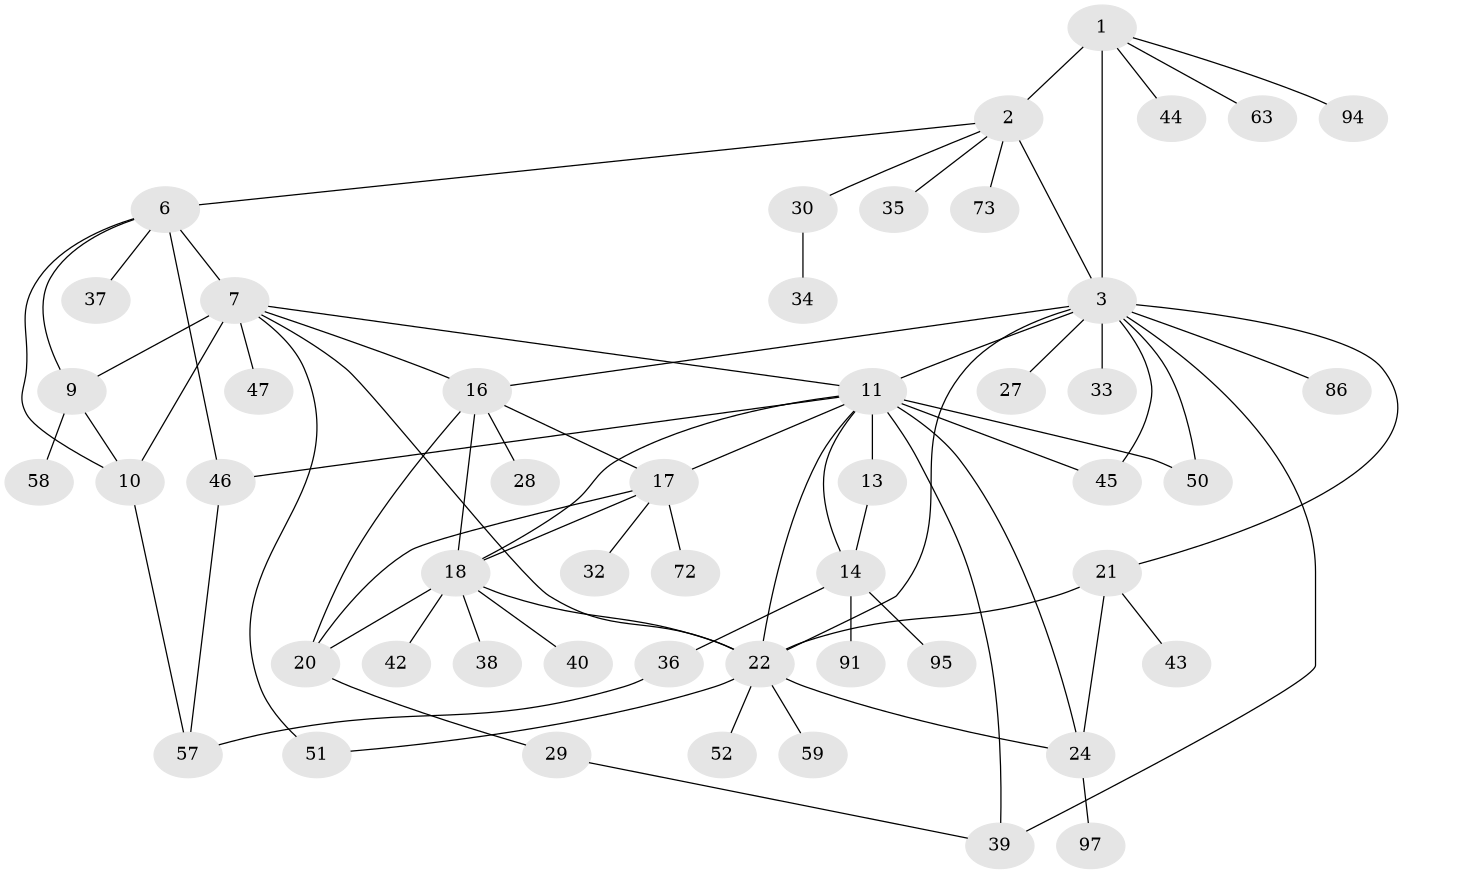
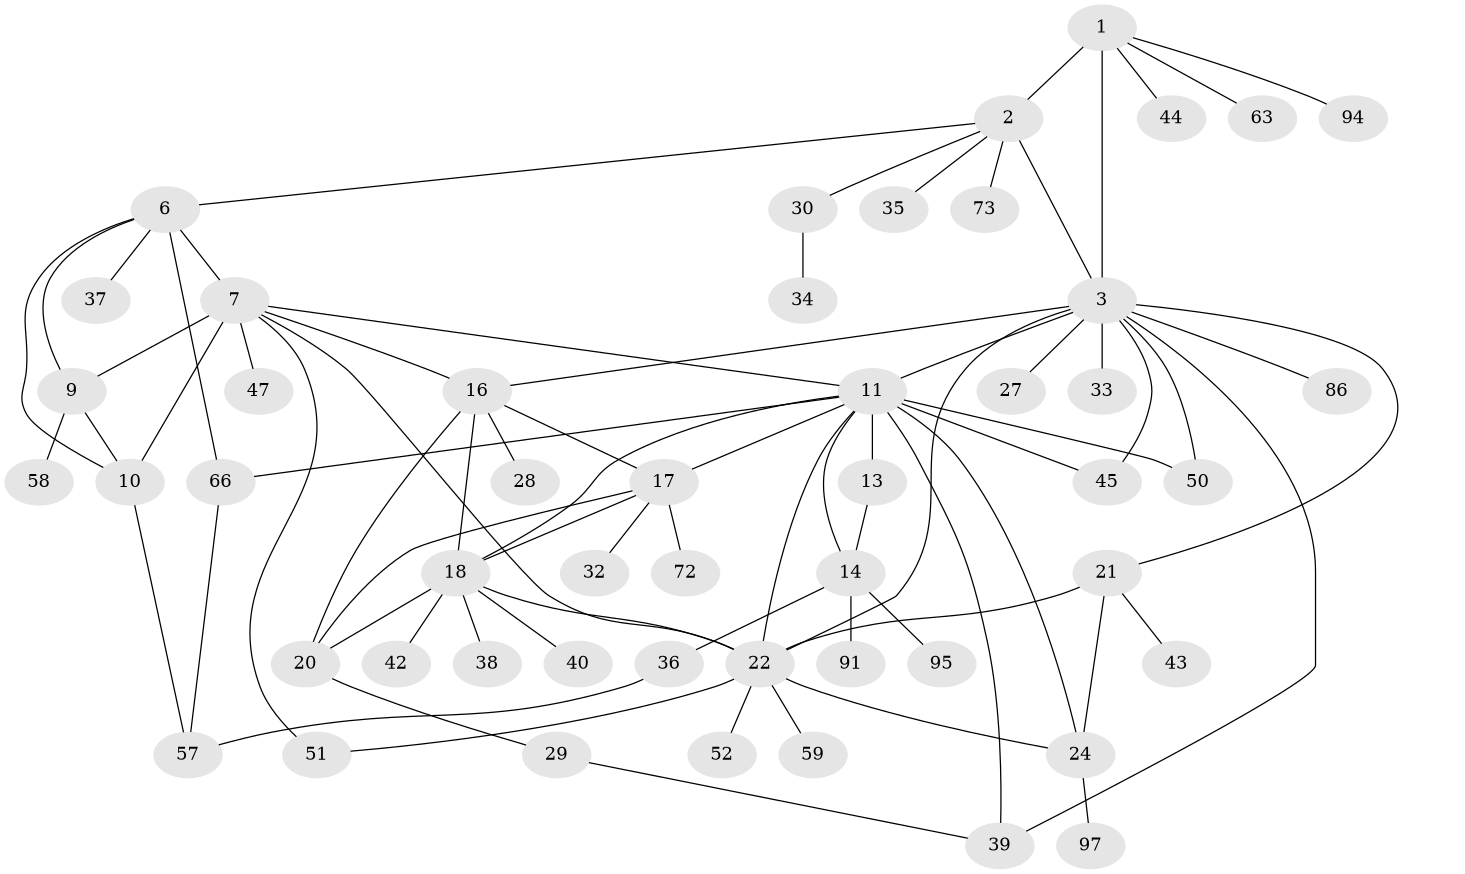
node "46": label "46" -> "66"
